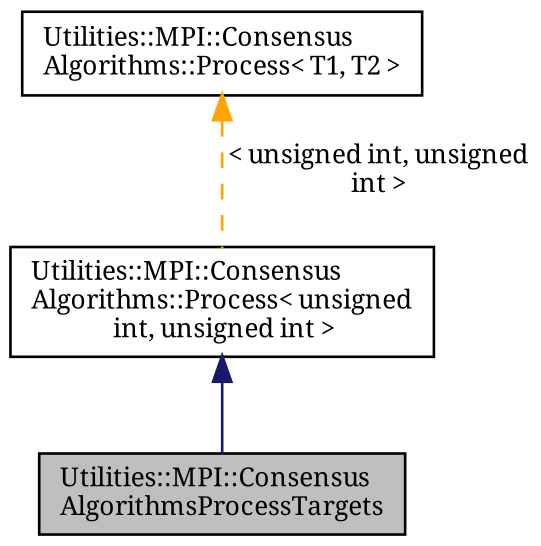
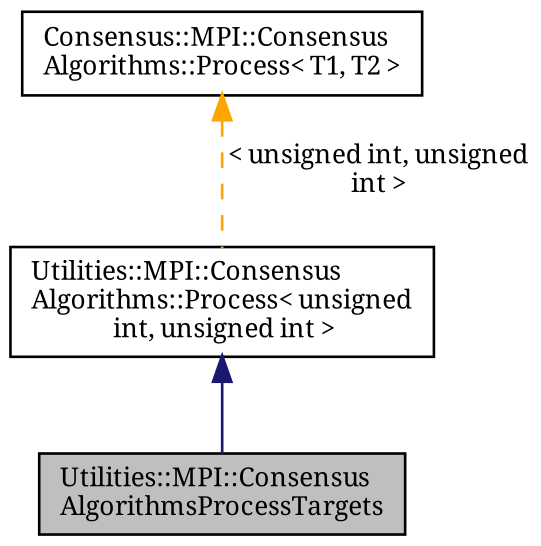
node "Utilities::MPI::Consensus Algorithms::Process< T1, T2 >": label "Utilities::MPI::Consensus Algorithms::Process< T1, T2 >" -> "Consensus::MPI::Consensus Algorithms::Process< T1, T2 >"
